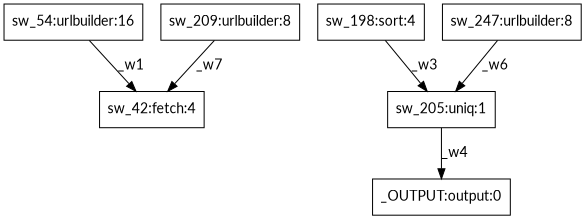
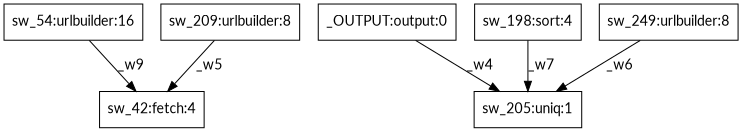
node "sw_247:urlbuilder:8": label "sw_247:urlbuilder:8" -> "sw_249:urlbuilder:8"
edge "sw_54:urlbuilder:16" -> "sw_42:fetch:4": label "_w1" -> "_w9"
edge "sw_209:urlbuilder:8" -> "sw_42:fetch:4": label "_w7" -> "_w5"
edge "sw_198:sort:4" -> "sw_205:uniq:1": label "_w3" -> "_w7"
edge "sw_205:uniq:1" -> "_OUTPUT:output:0": reversed
